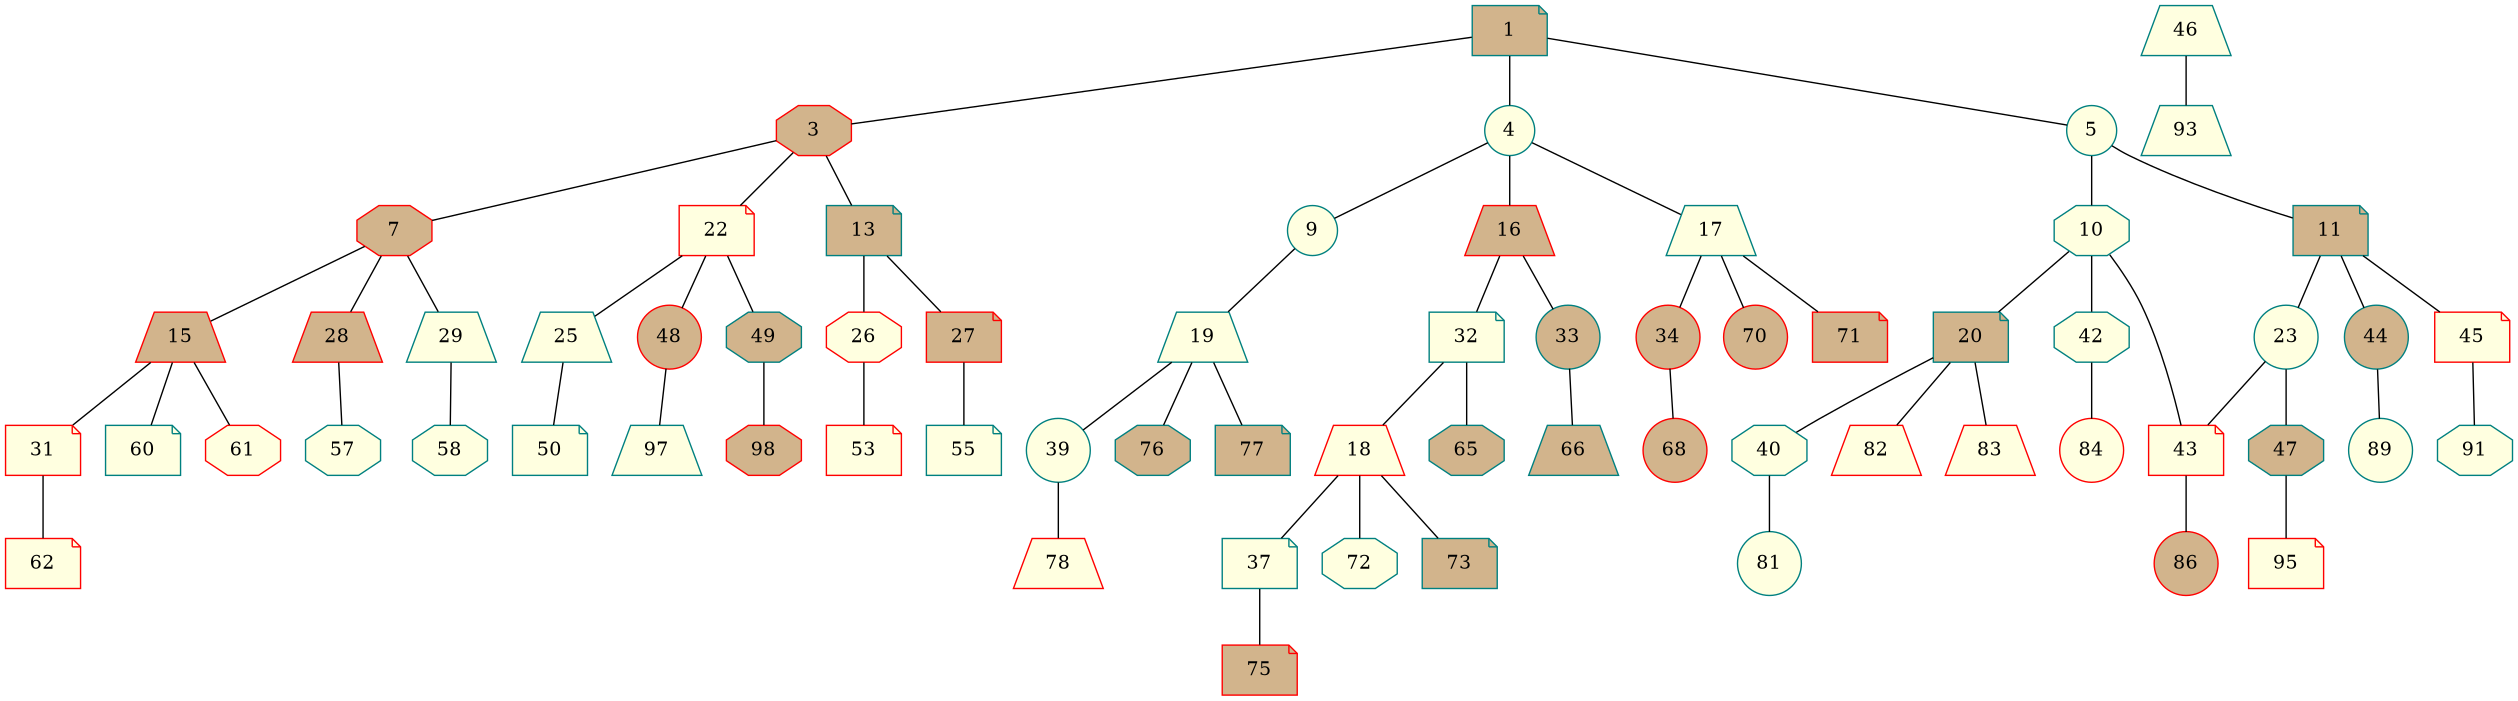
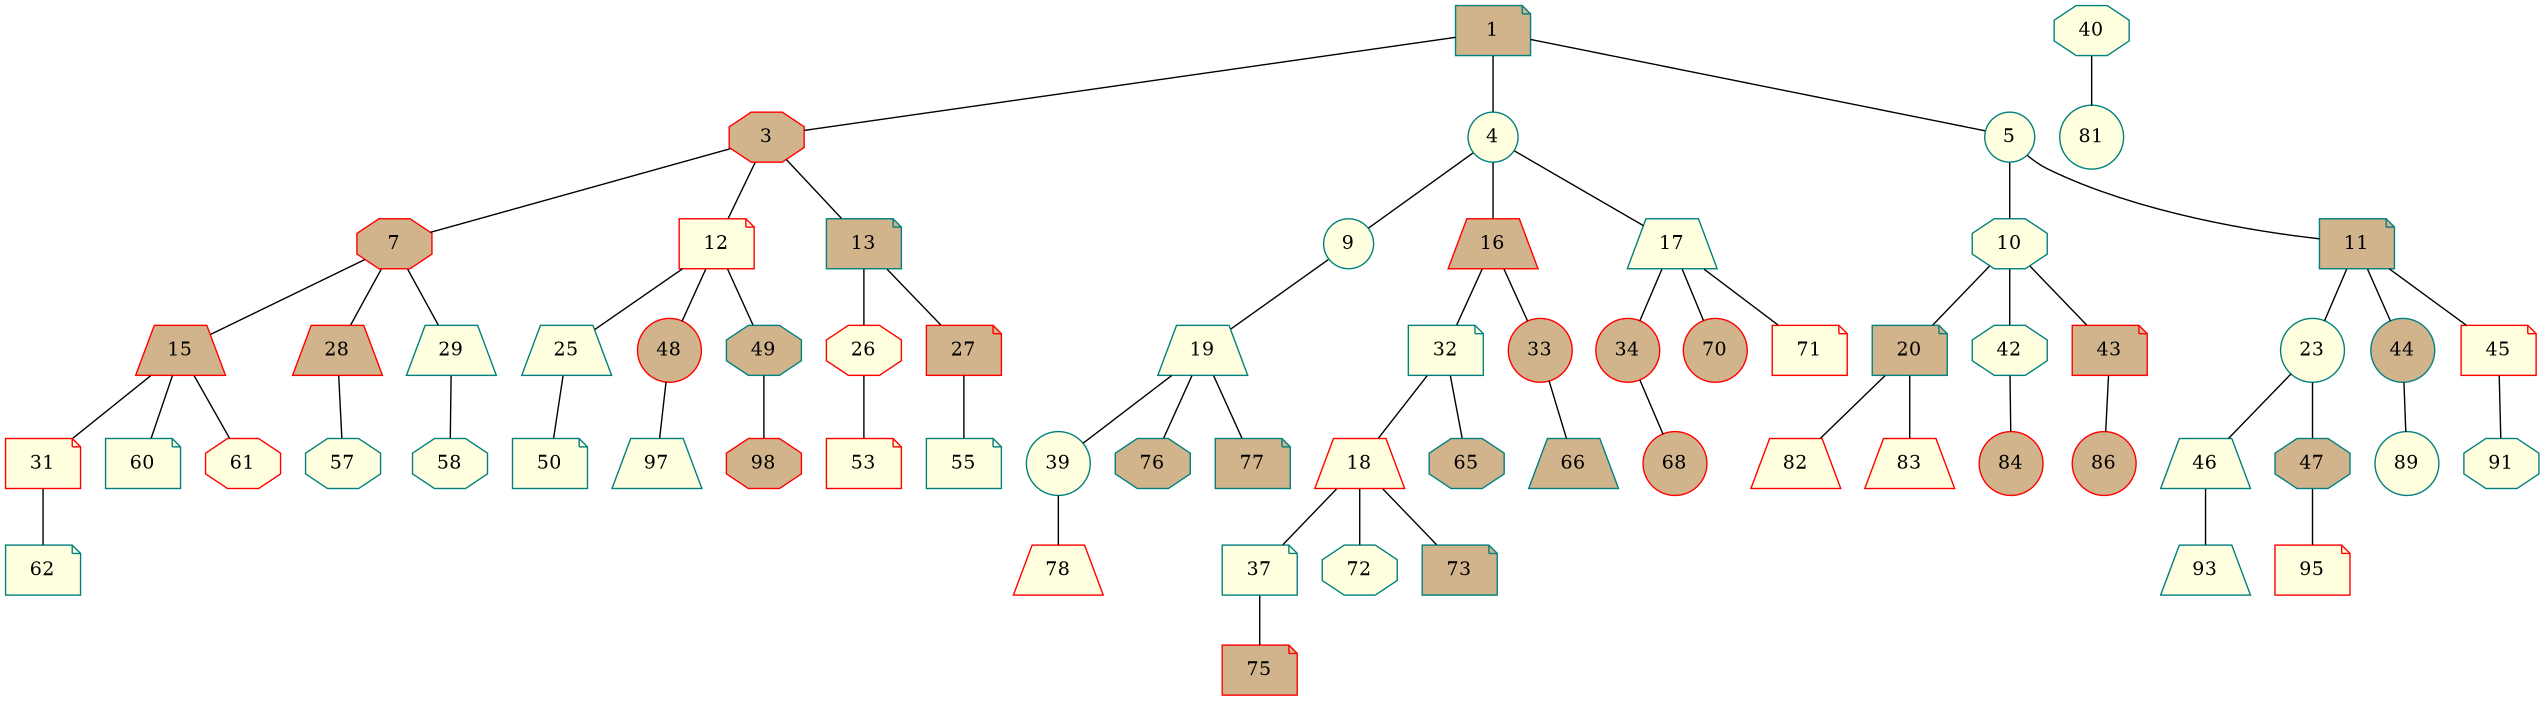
node "22": label "22" -> "12"
node "33": color teal -> red
node "71": fillcolor tan -> lightyellow
edge "23" -- "43": now "23" -- "46"
edge "20" -- "40": removed
node "84": fillcolor lightyellow -> tan
node "43": fillcolor lightyellow -> tan
node "62": color red -> teal
